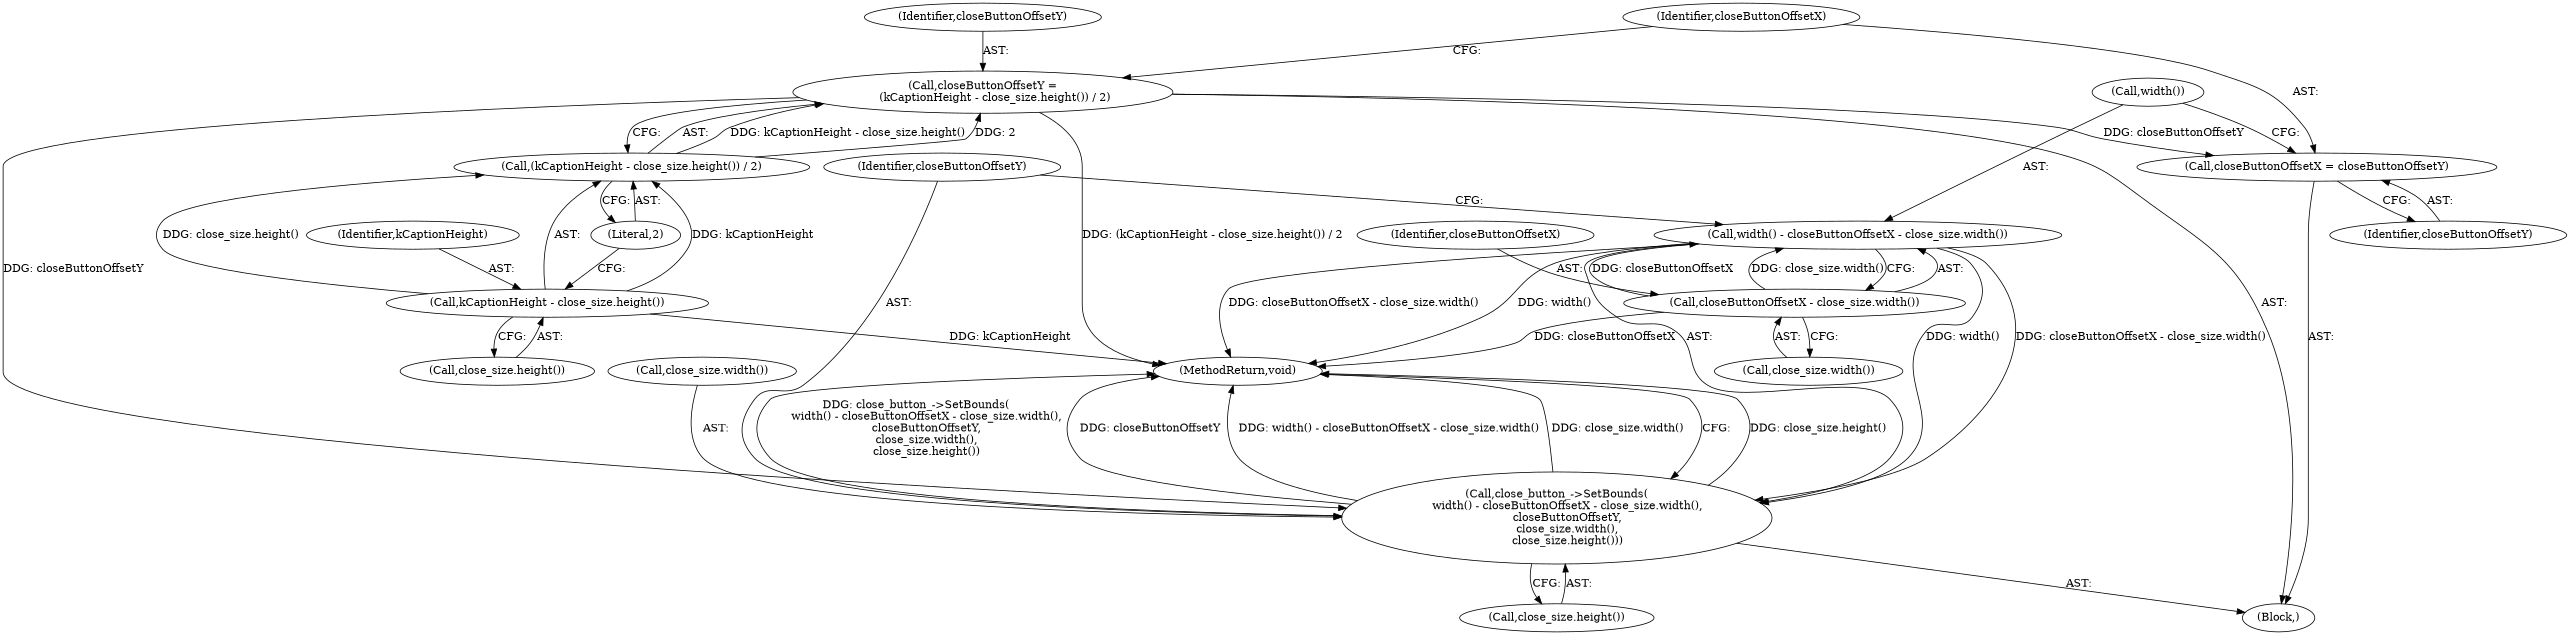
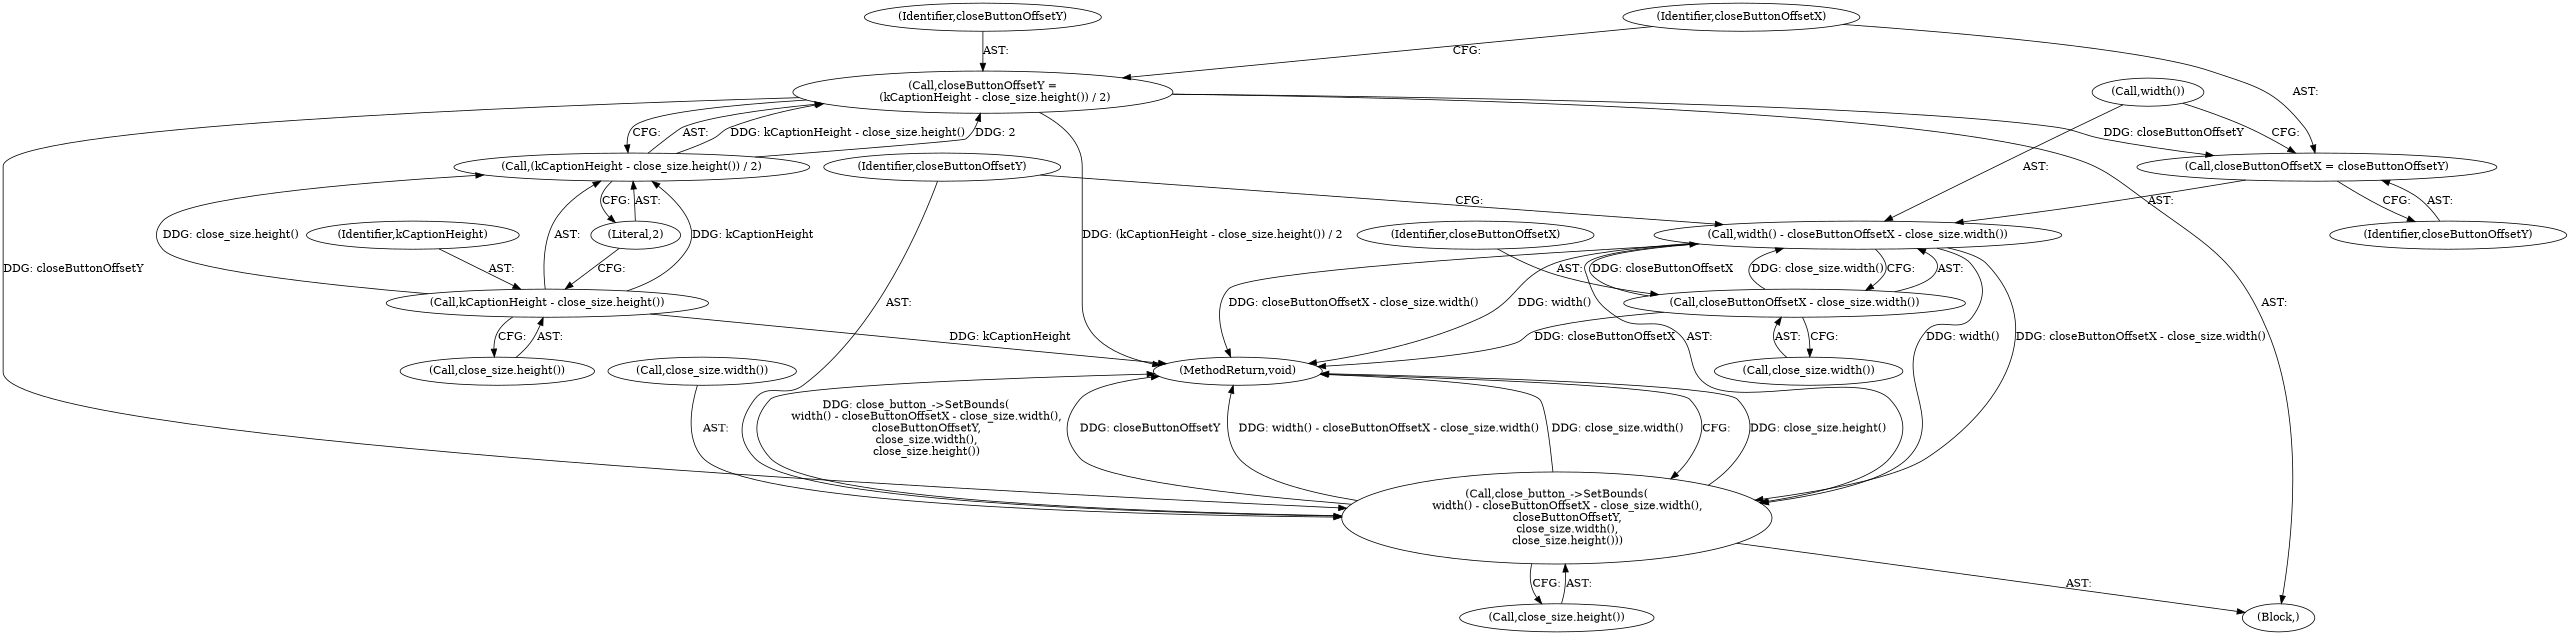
edge "(Call,closeButtonOffsetX = closeButtonOffsetY)" -> "(Block,)": now "(Call,closeButtonOffsetX = closeButtonOffsetY)" -> "(Call,width() - closeButtonOffsetX - close_size.width())"
